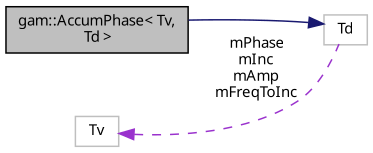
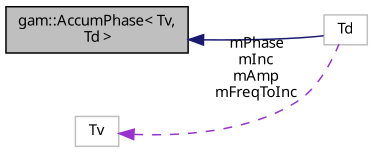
edge "gam::AccumPhase< Tv, Td >" -> "Td": reversed
